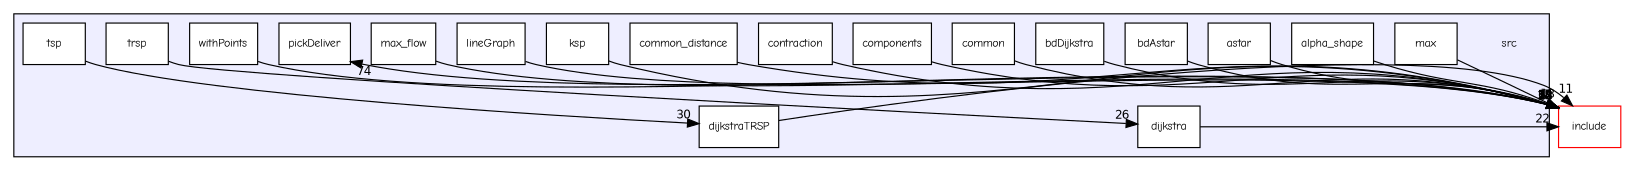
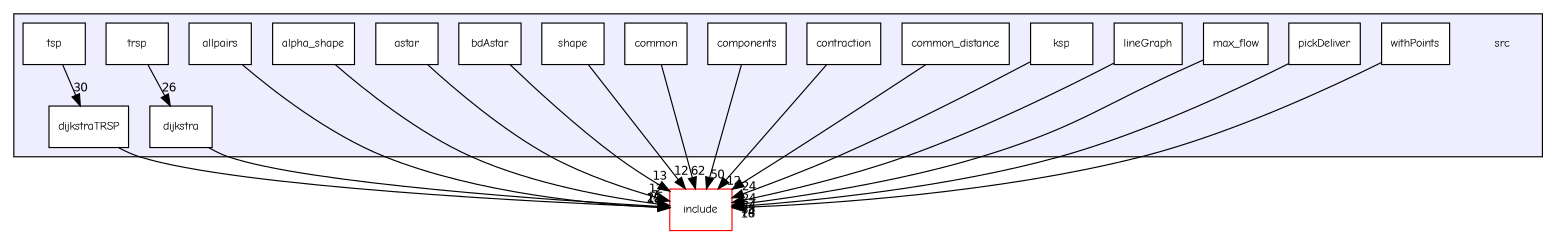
node "bdDijkstra": label "bdDijkstra" -> "shape"
node "max": label "max" -> "allpairs"
edge "include" -> "pickDeliver": reversed
